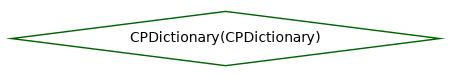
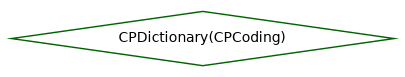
node "CPDictionary(CPDictionary)": label "CPDictionary(CPDictionary)" -> "CPDictionary(CPCoding)"
